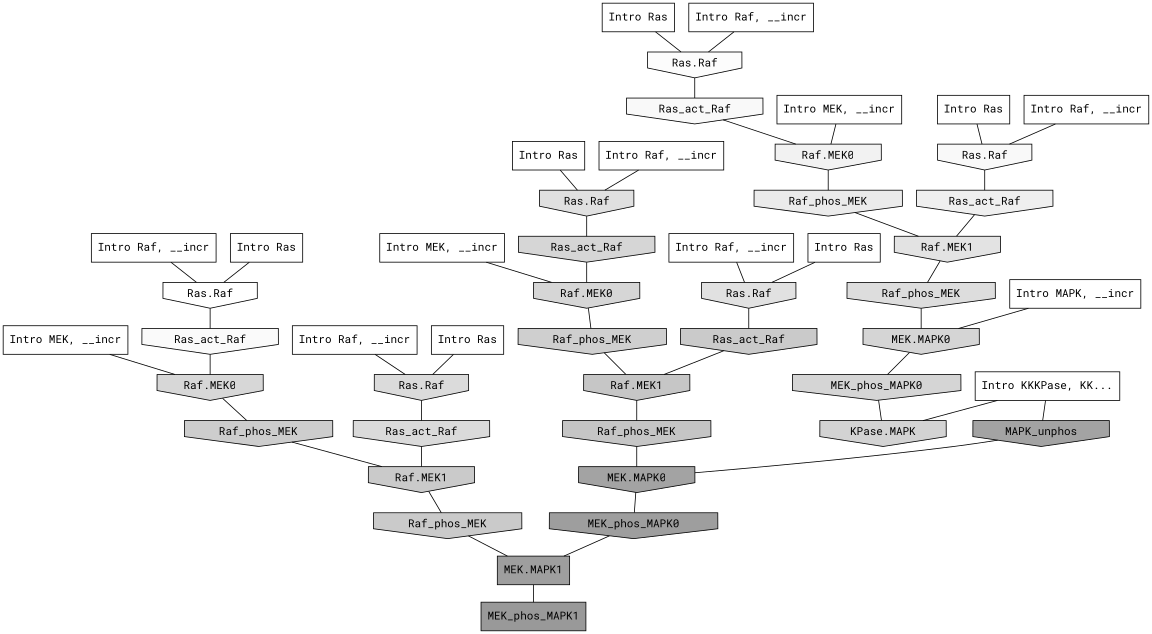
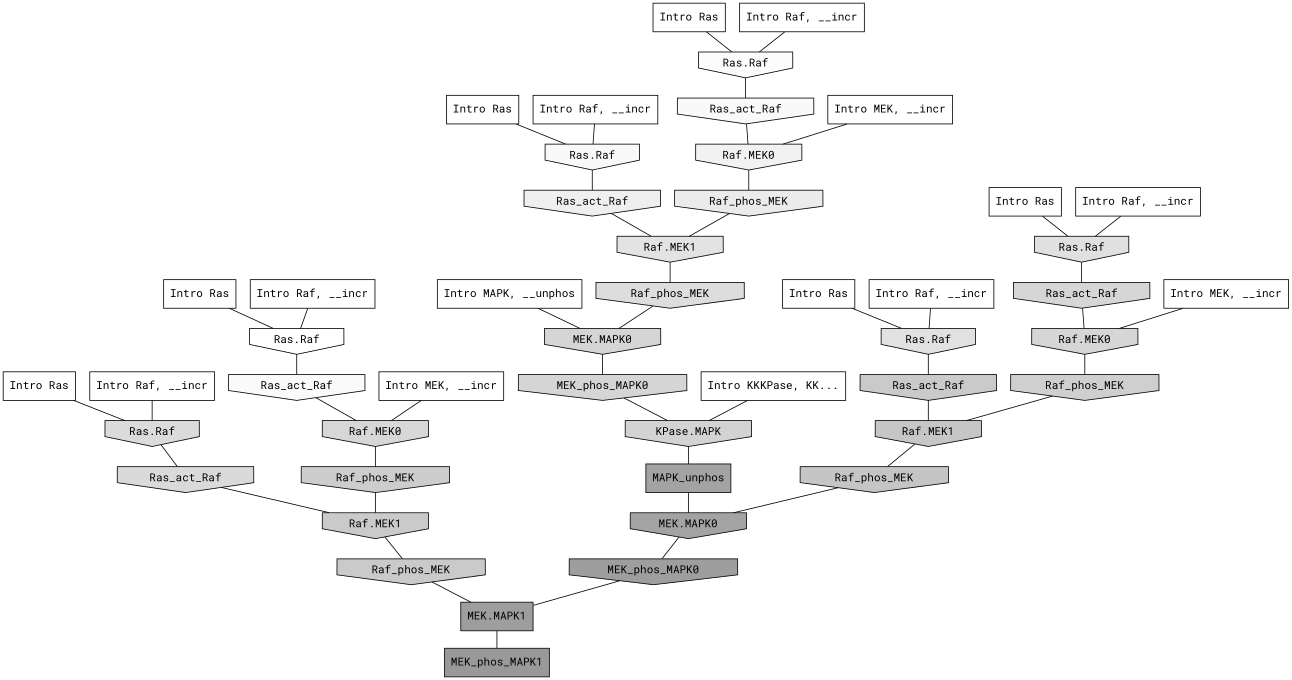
node "Intro MAPK, __incr": label "Intro MAPK, __incr" -> "Intro MAPK, __unphos"
edge "Intro KKKPase, KK..." -- "MAPK_unphos": now "KPase.MAPK" -- "MAPK_unphos"
node "MAPK_unphos": shape invhouse -> box
